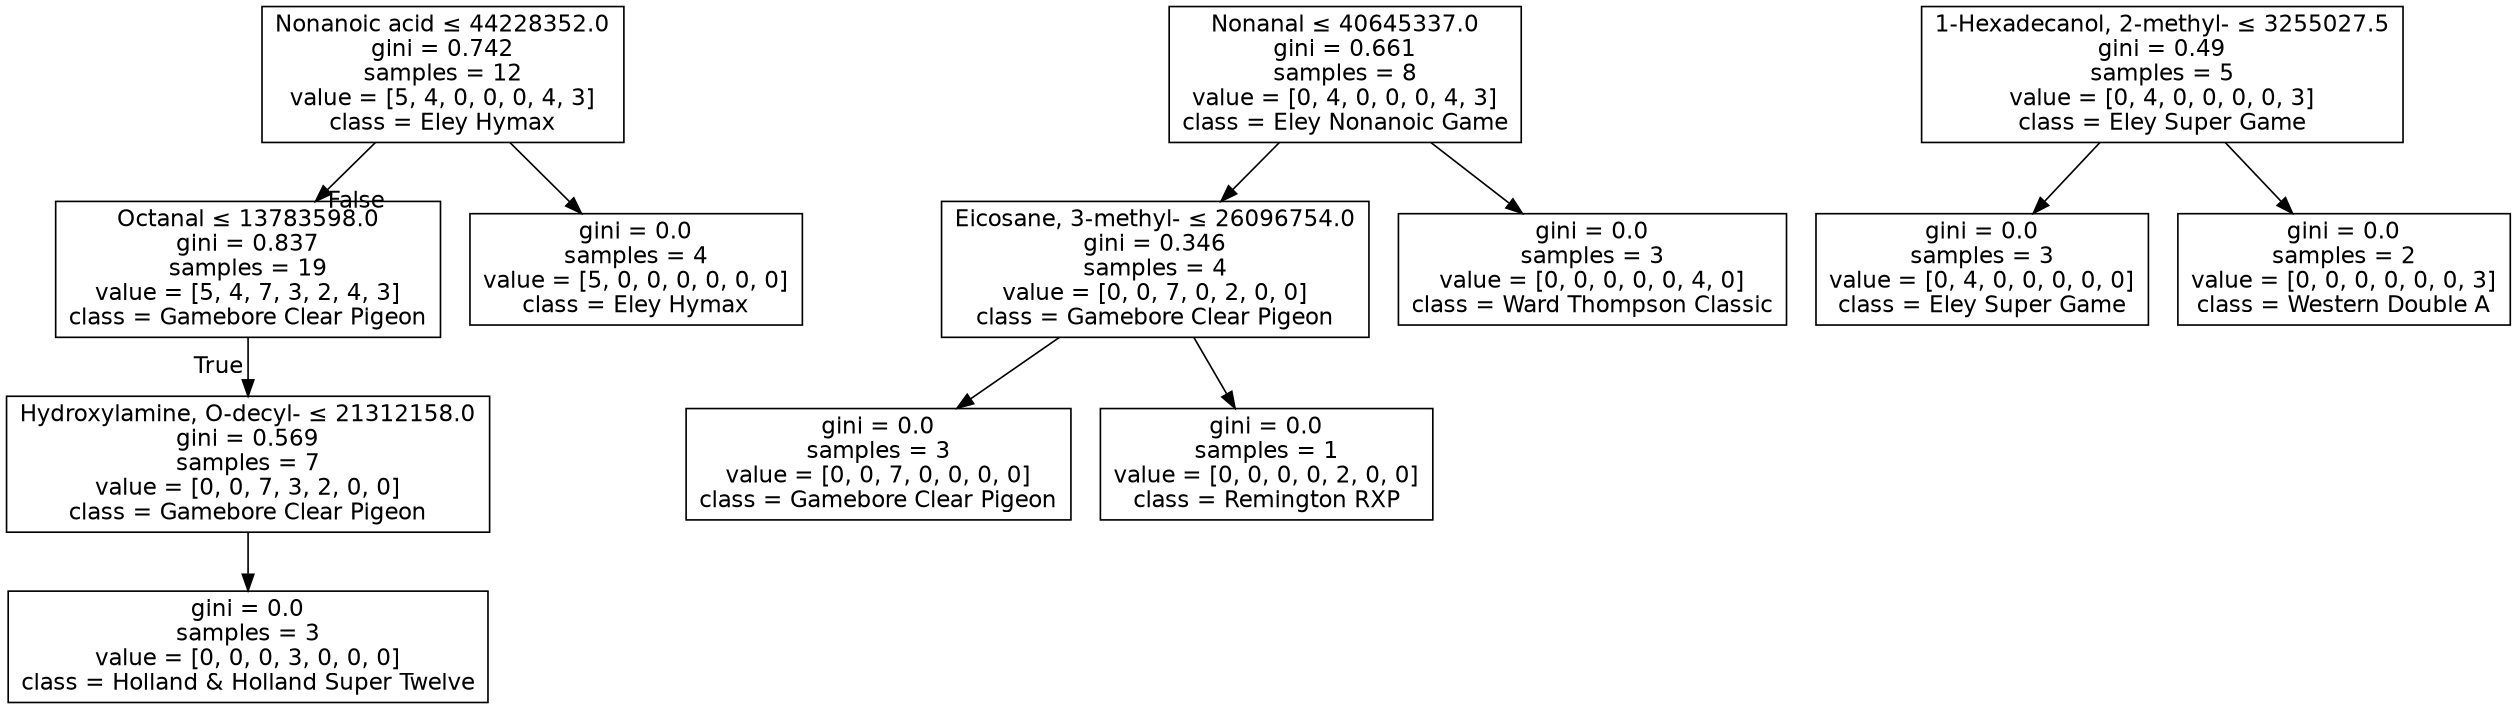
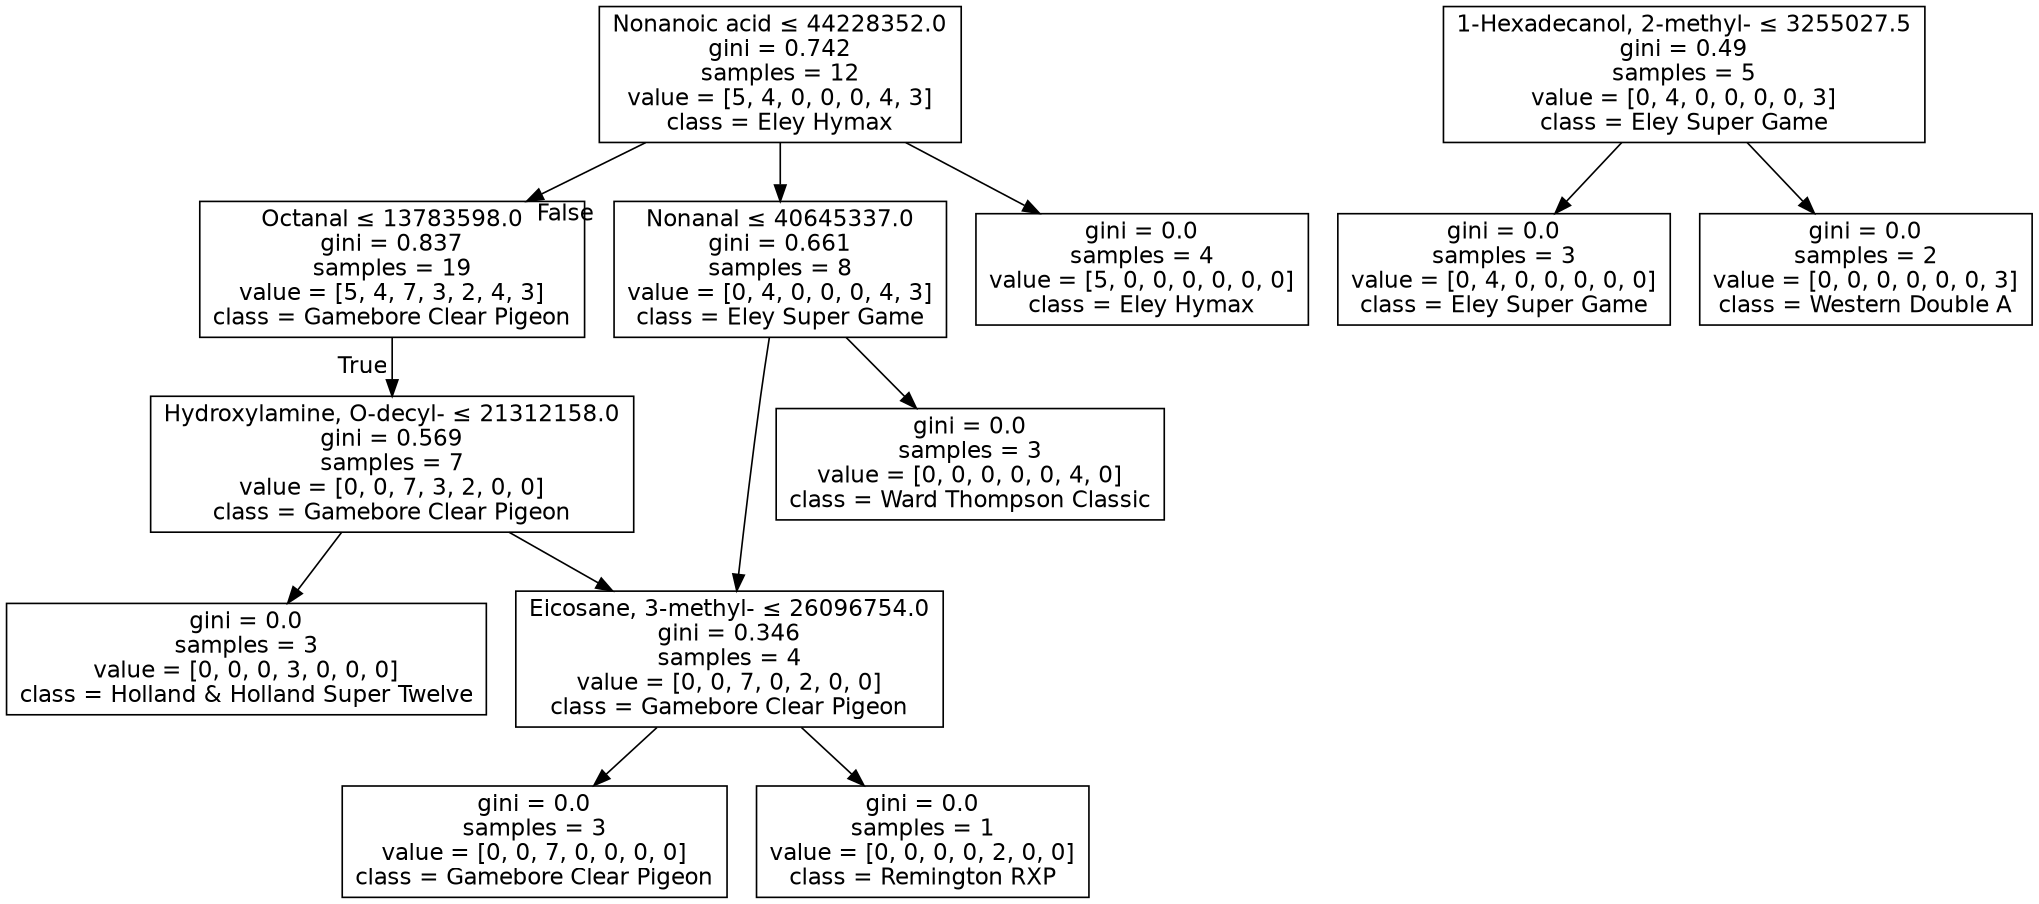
node "Nonanal ≤ 40645337.0": text "class = Eley Nonanoic Game" -> "class = Eley Super Game"
edge "Nonanoic acid ≤ 44228352.0" -> "Nonanal ≤ 40645337.0": added
edge "Hydroxylamine, O-decyl- ≤ 21312158.0" -> "Eicosane, 3-methyl- ≤ 26096754.0": added
